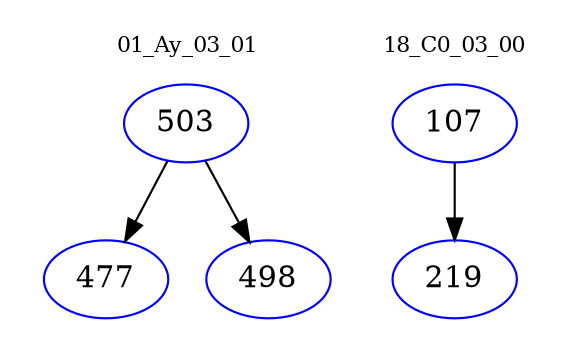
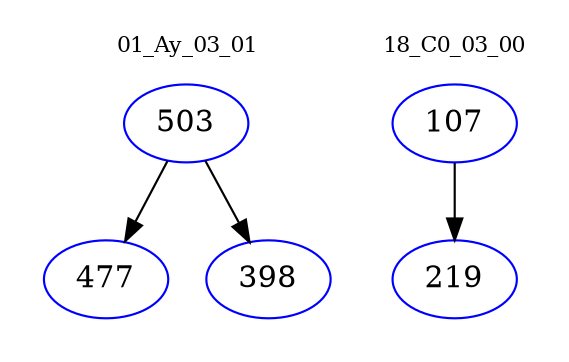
node "498": label "498" -> "398"
